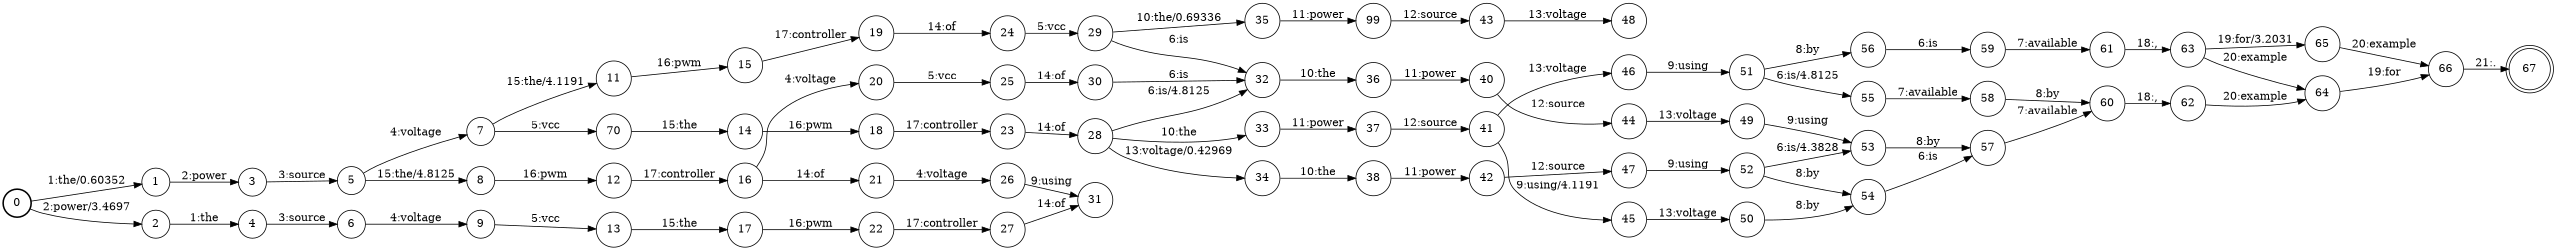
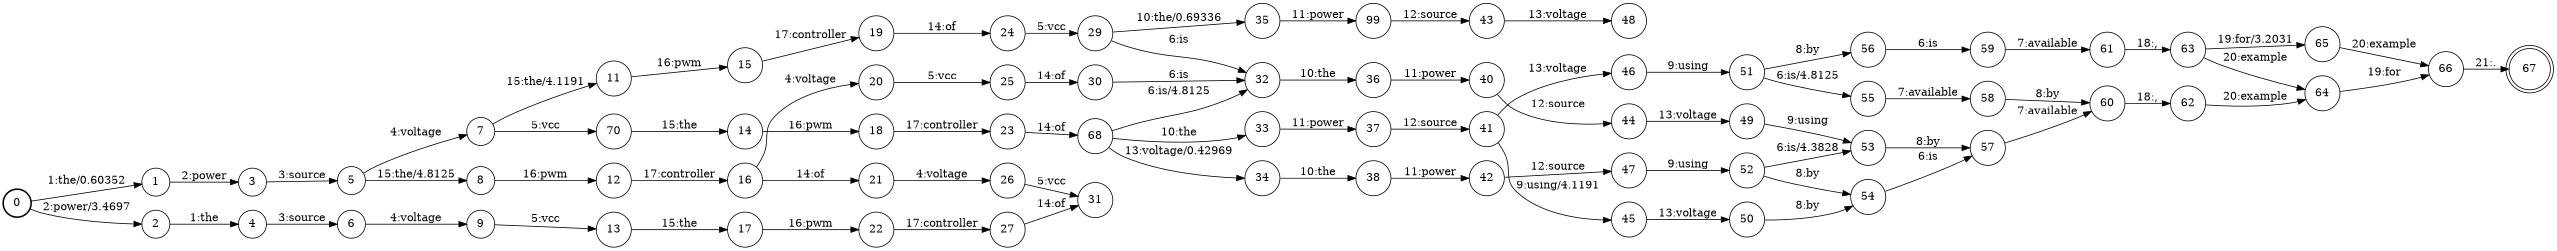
node "28": label "28" -> "68"
edge "26" -> "31": label "9:using" -> "5:vcc"
